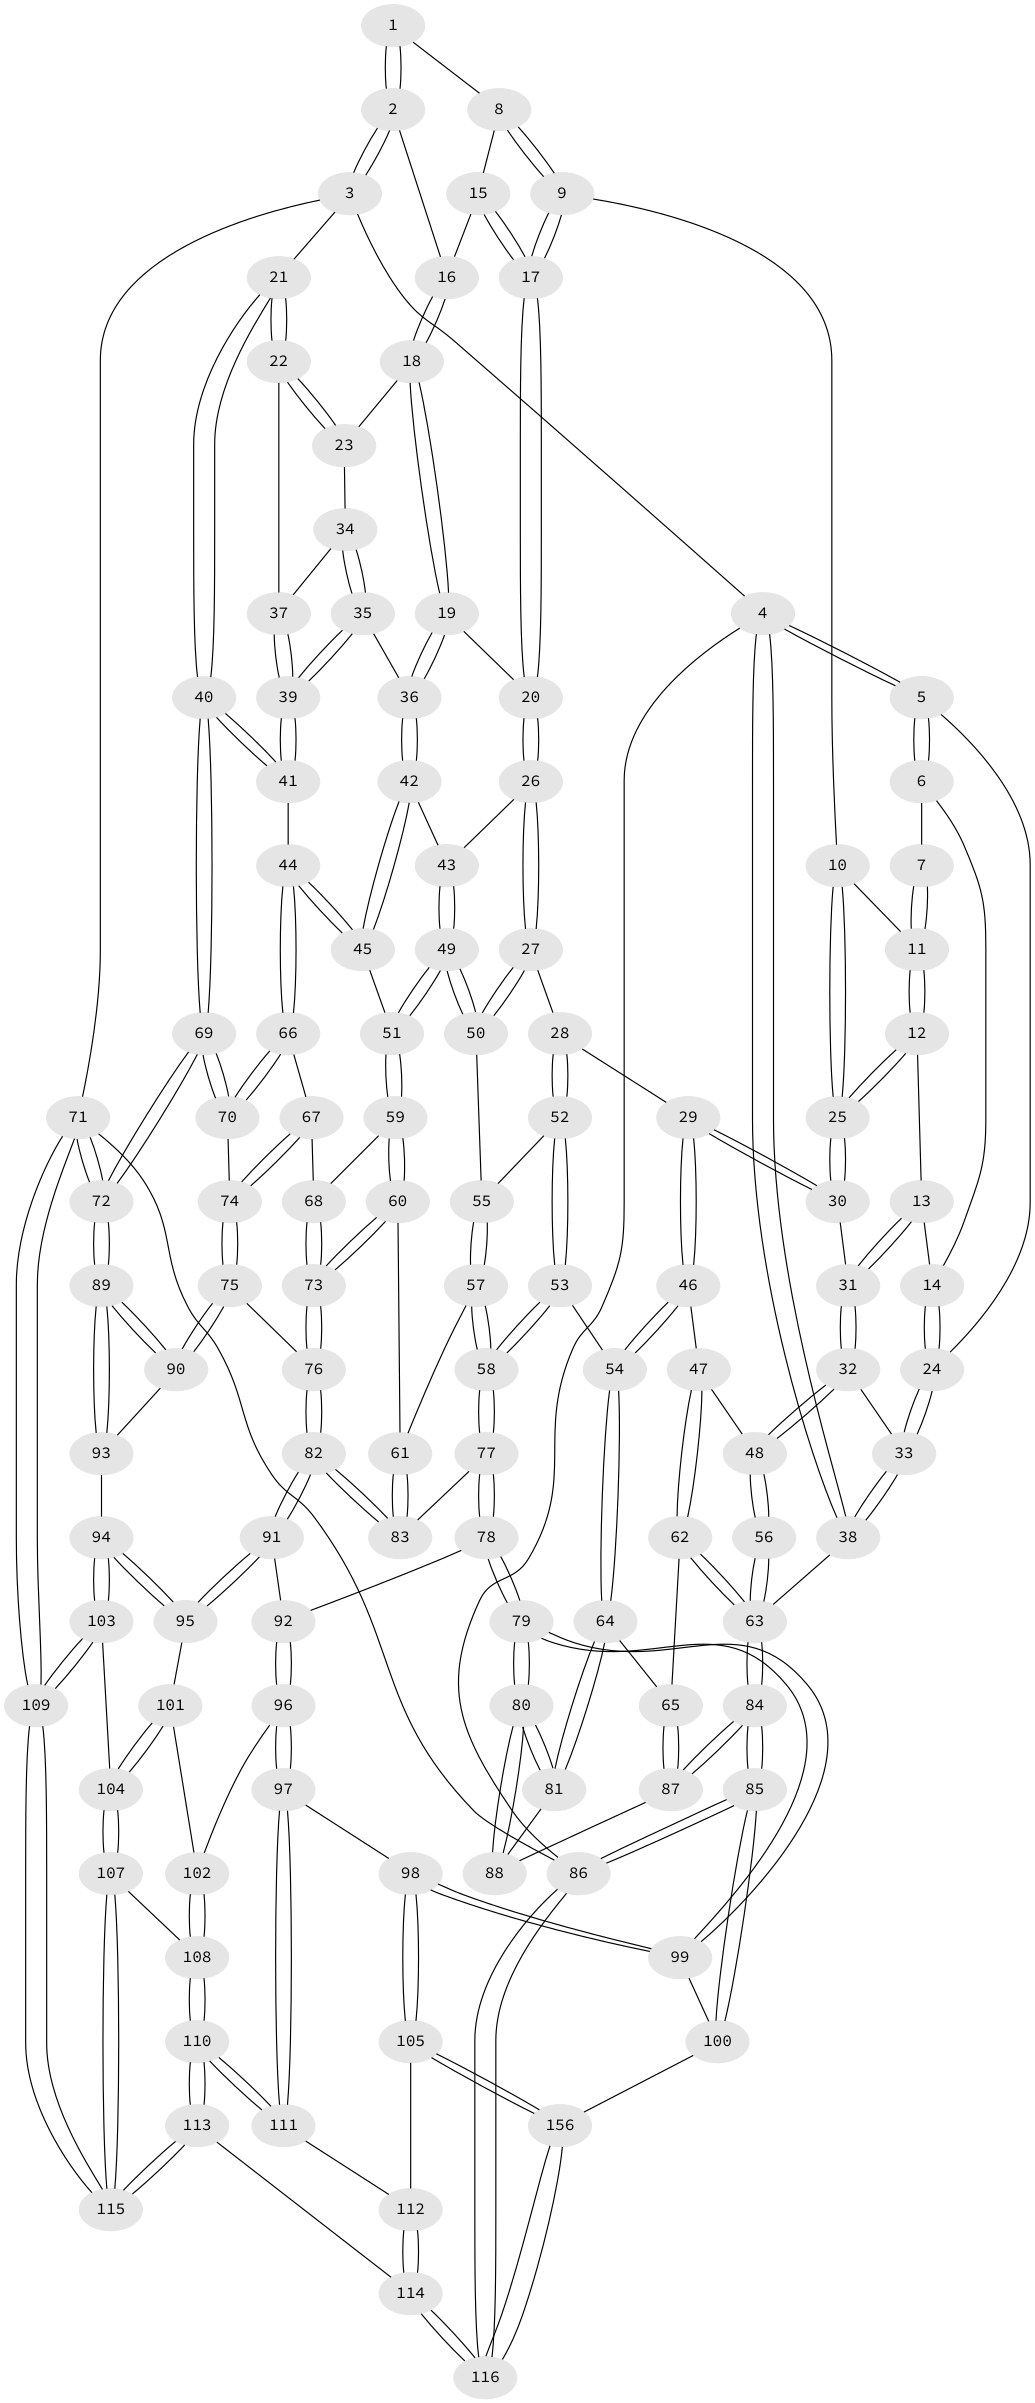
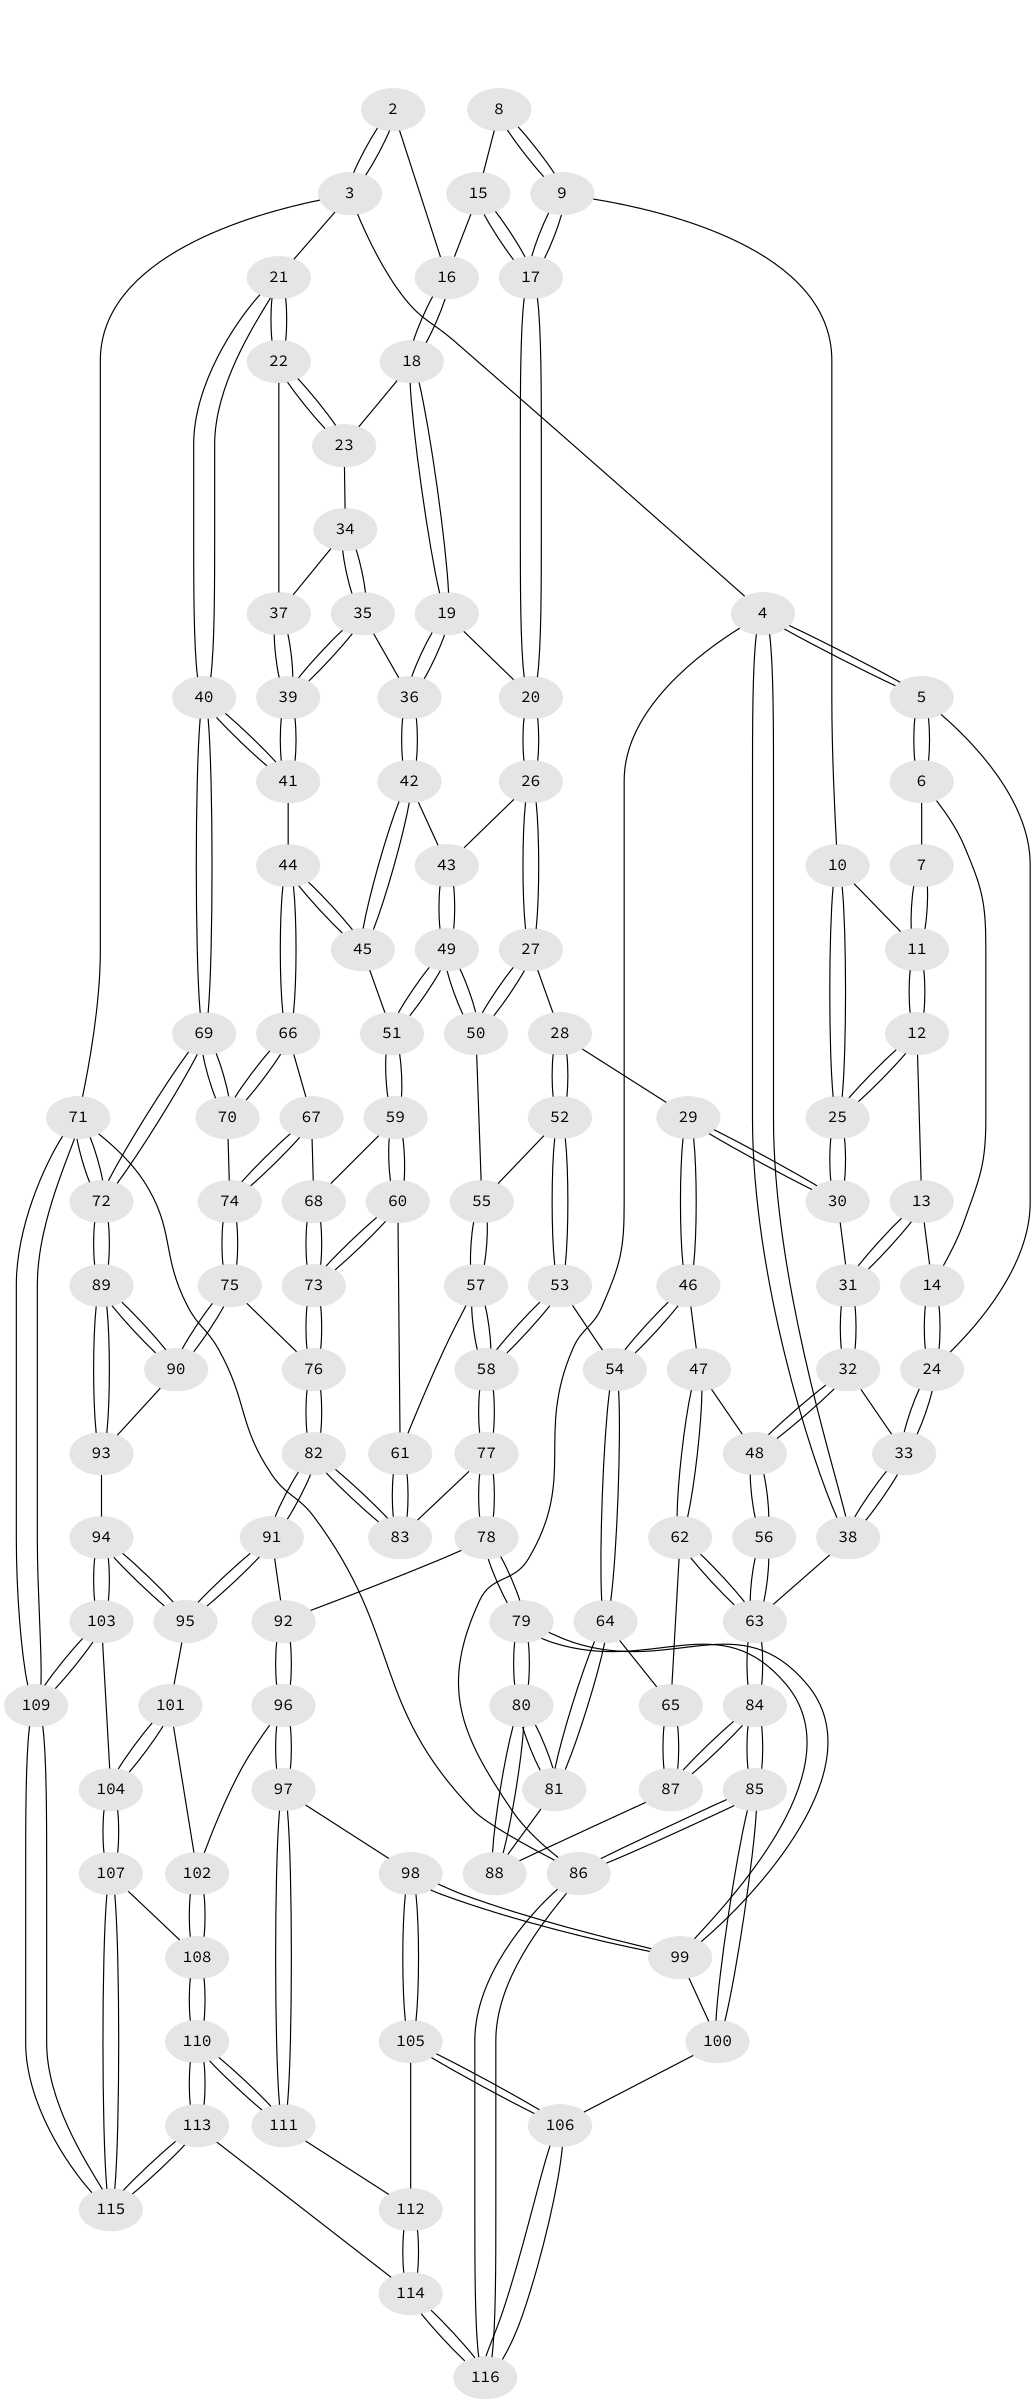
node "1": removed
node "156": label "156" -> "106"
